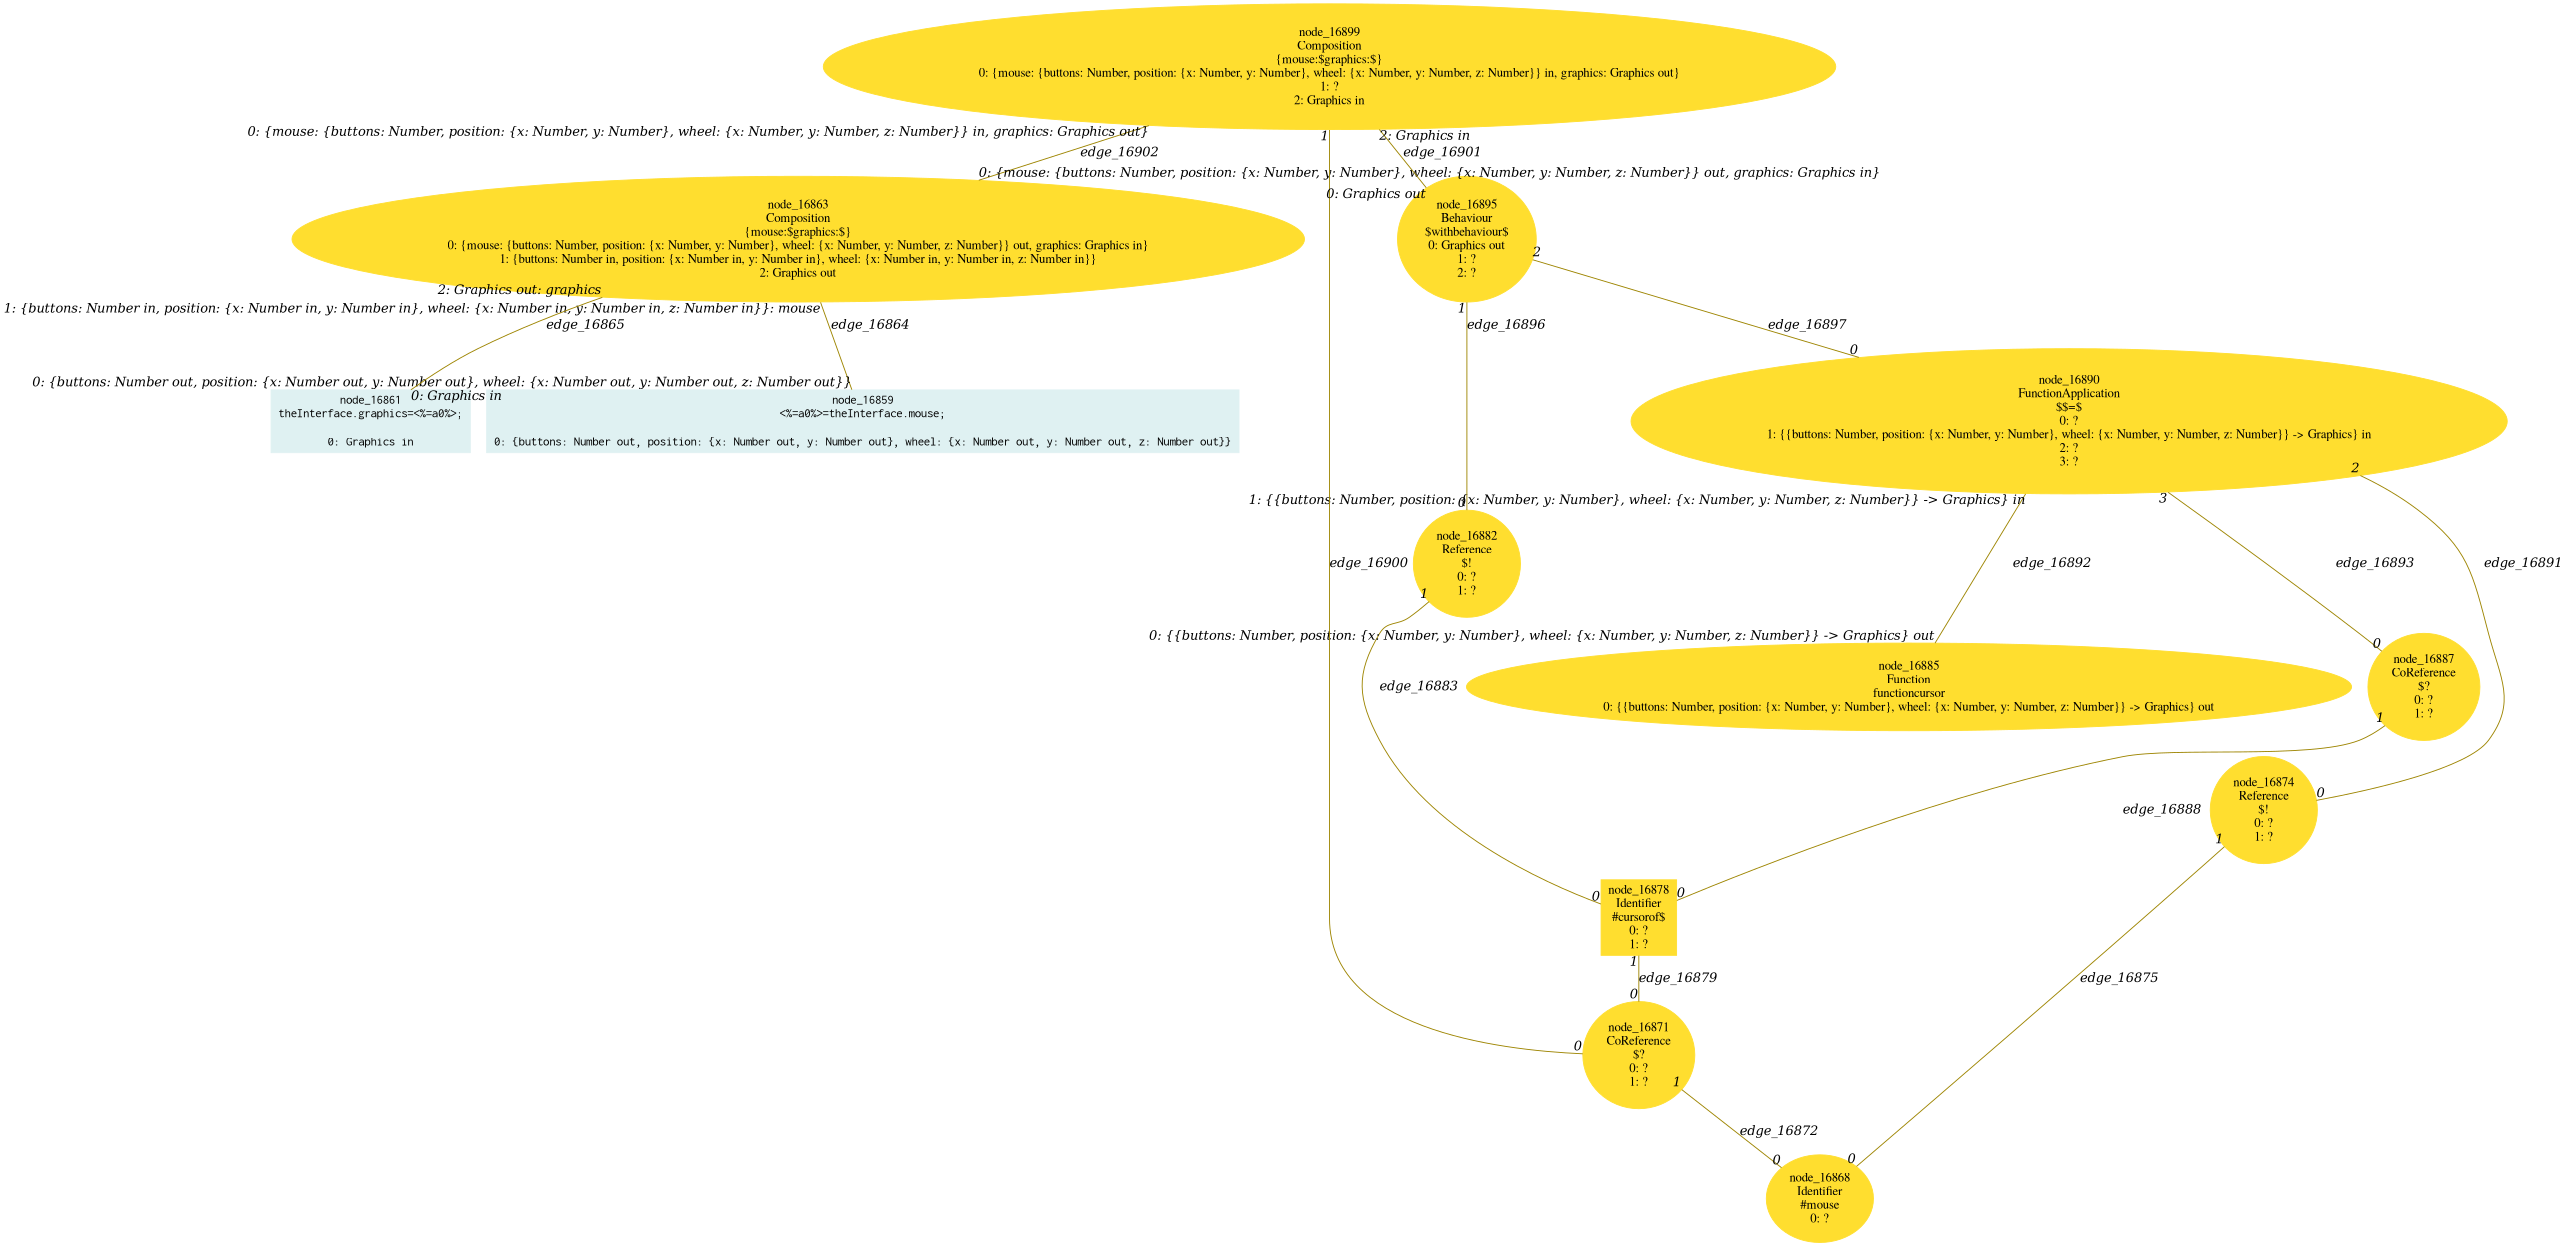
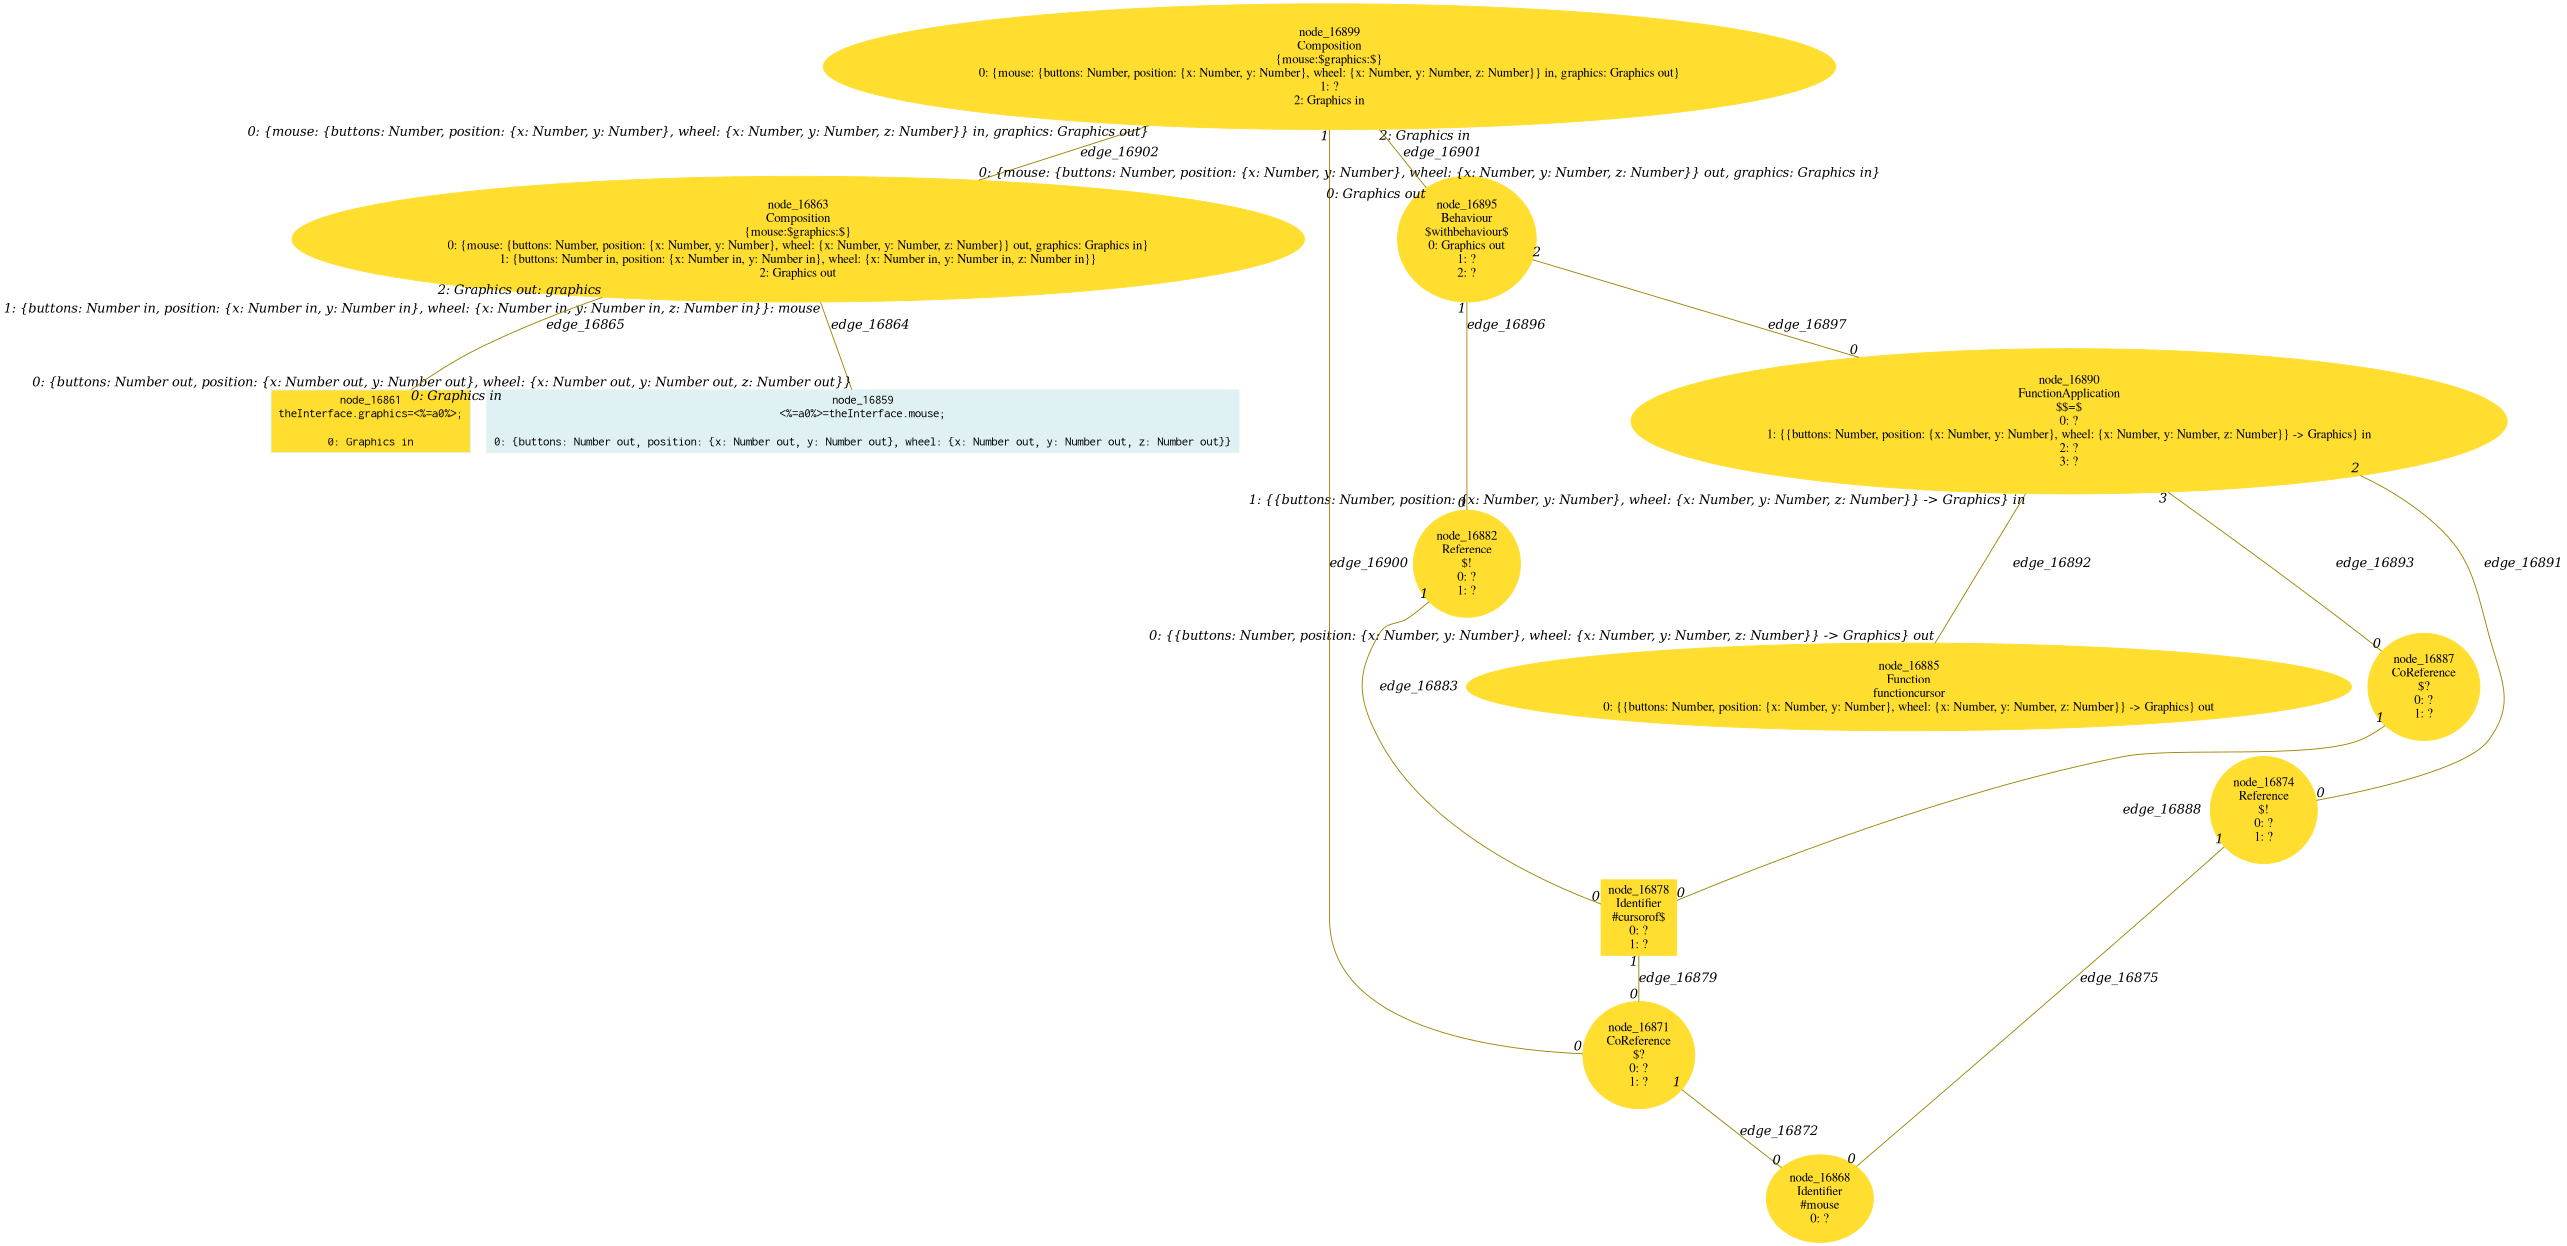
node "node_16861 theInterface.graphics=<%=a0%>; 0: Graphics in": fillcolor #dff1f2 -> #ffde2f
